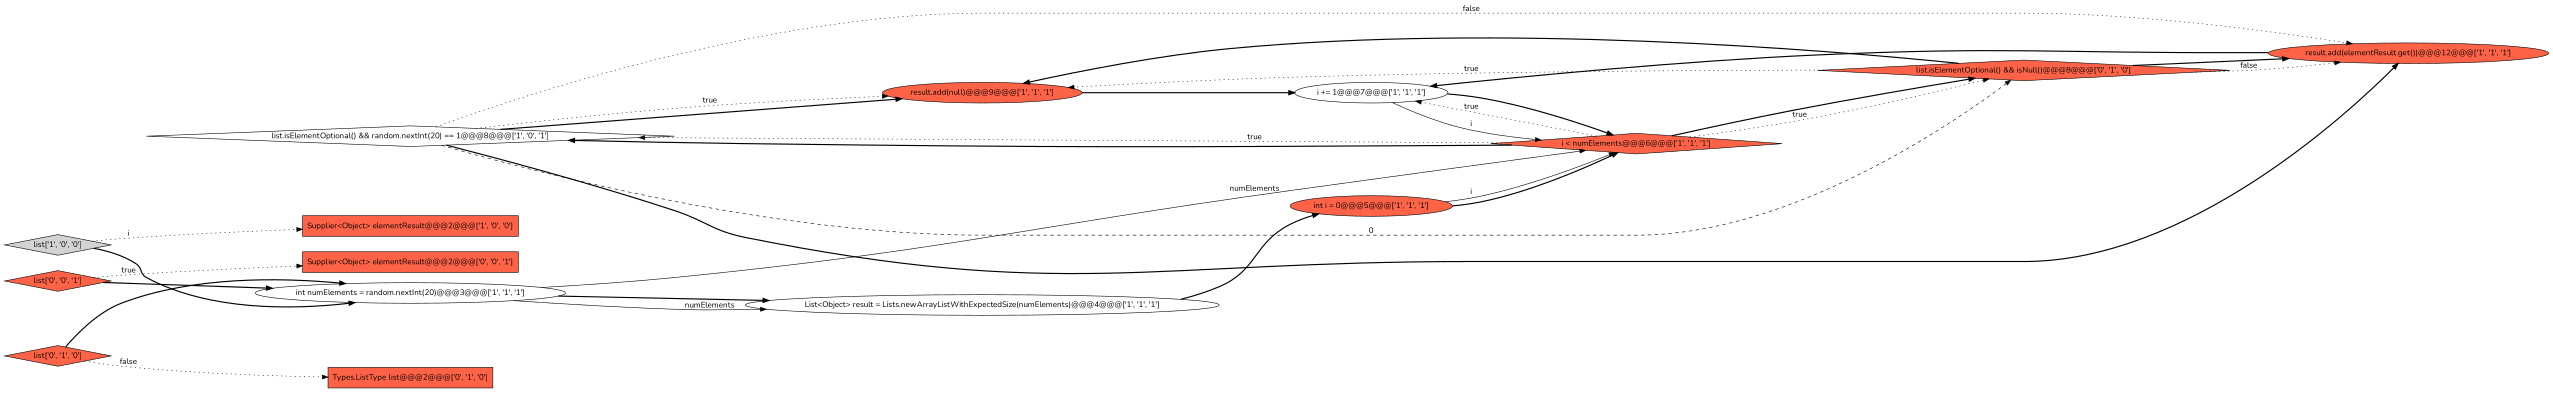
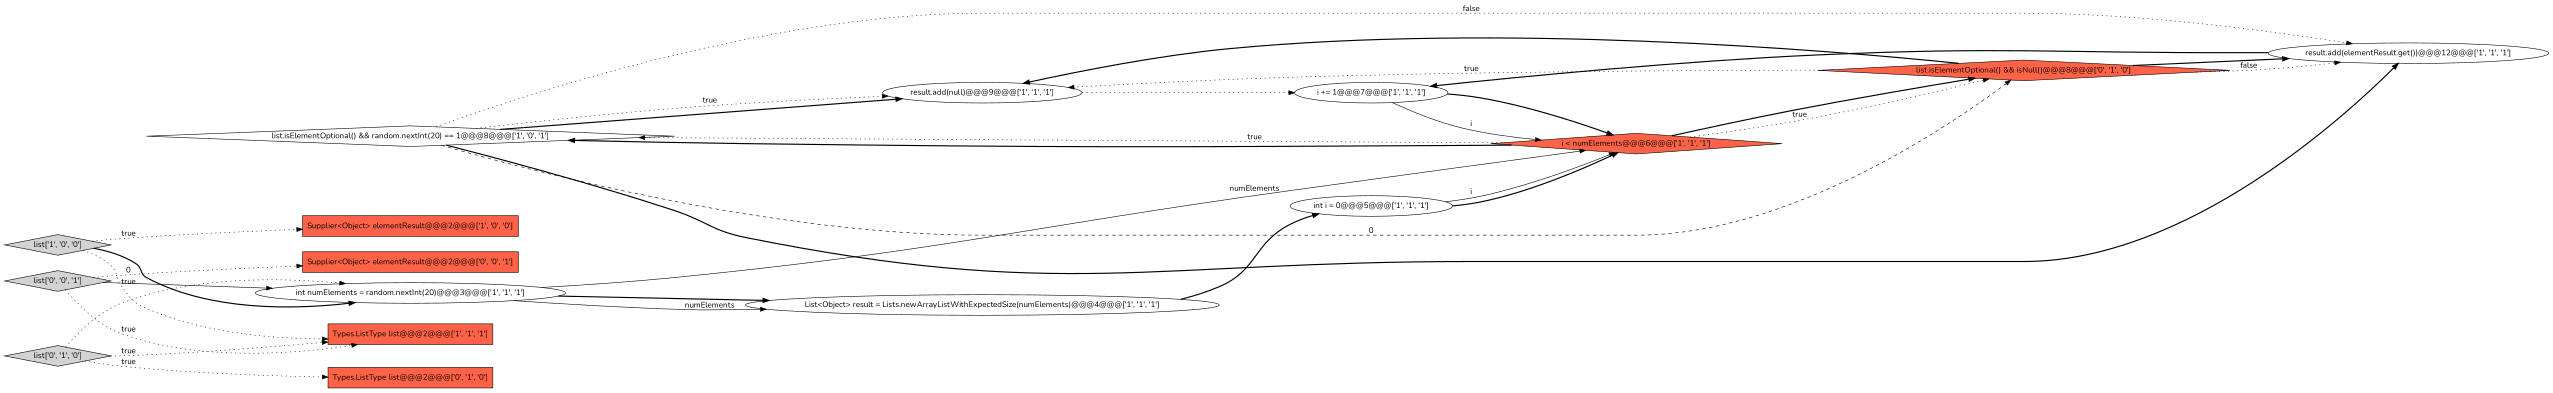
node "result.add(elementResult.get())@@@12@@@['1', '1', '1']": fillcolor tomato -> white
node "result.add(null)@@@9@@@['1', '1', '1']": fillcolor tomato -> white
edge "result.add(null)@@@9@@@['1', '1', '1']" -> "i += 1@@@7@@@['1', '1', '1']": style bold -> dotted
edge "i < numElements@@@6@@@['1', '1', '1']" -> "i += 1@@@7@@@['1', '1', '1']": removed, label "true"
node "int i = 0@@@5@@@['1', '1', '1']": fillcolor tomato -> white
edge "list['1', '0', '0']" -> "Supplier<Object> elementResult@@@2@@@['1', '0', '0']": label "i" -> "true"
edge "list['0', '0', '1']" -> "Supplier<Object> elementResult@@@2@@@['0', '0', '1']": label "true" -> "0"
node "list['0', '0', '1']": fillcolor tomato -> lightgray
edge "list['0', '1', '0']" -> "int numElements = random.nextInt(20)@@@3@@@['1', '1', '1']": style bold -> dotted
edge "list['0', '0', '1']" -> "int numElements = random.nextInt(20)@@@3@@@['1', '1', '1']": style bold -> solid
node "Types.ListType list@@@2@@@['1', '1', '1']": added
node "list['0', '1', '0']": fillcolor tomato -> lightgray
edge "list['0', '1', '0']" -> "Types.ListType list@@@2@@@['0', '1', '0']": label "false" -> "true"
